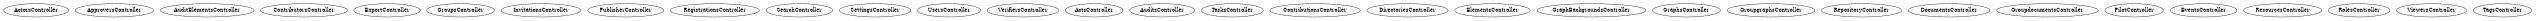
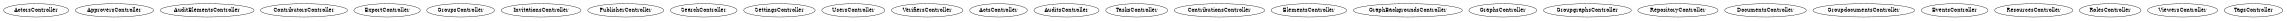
node "RegistrationsController": removed
node "DirectoriesController": removed
node "PilotController": removed
